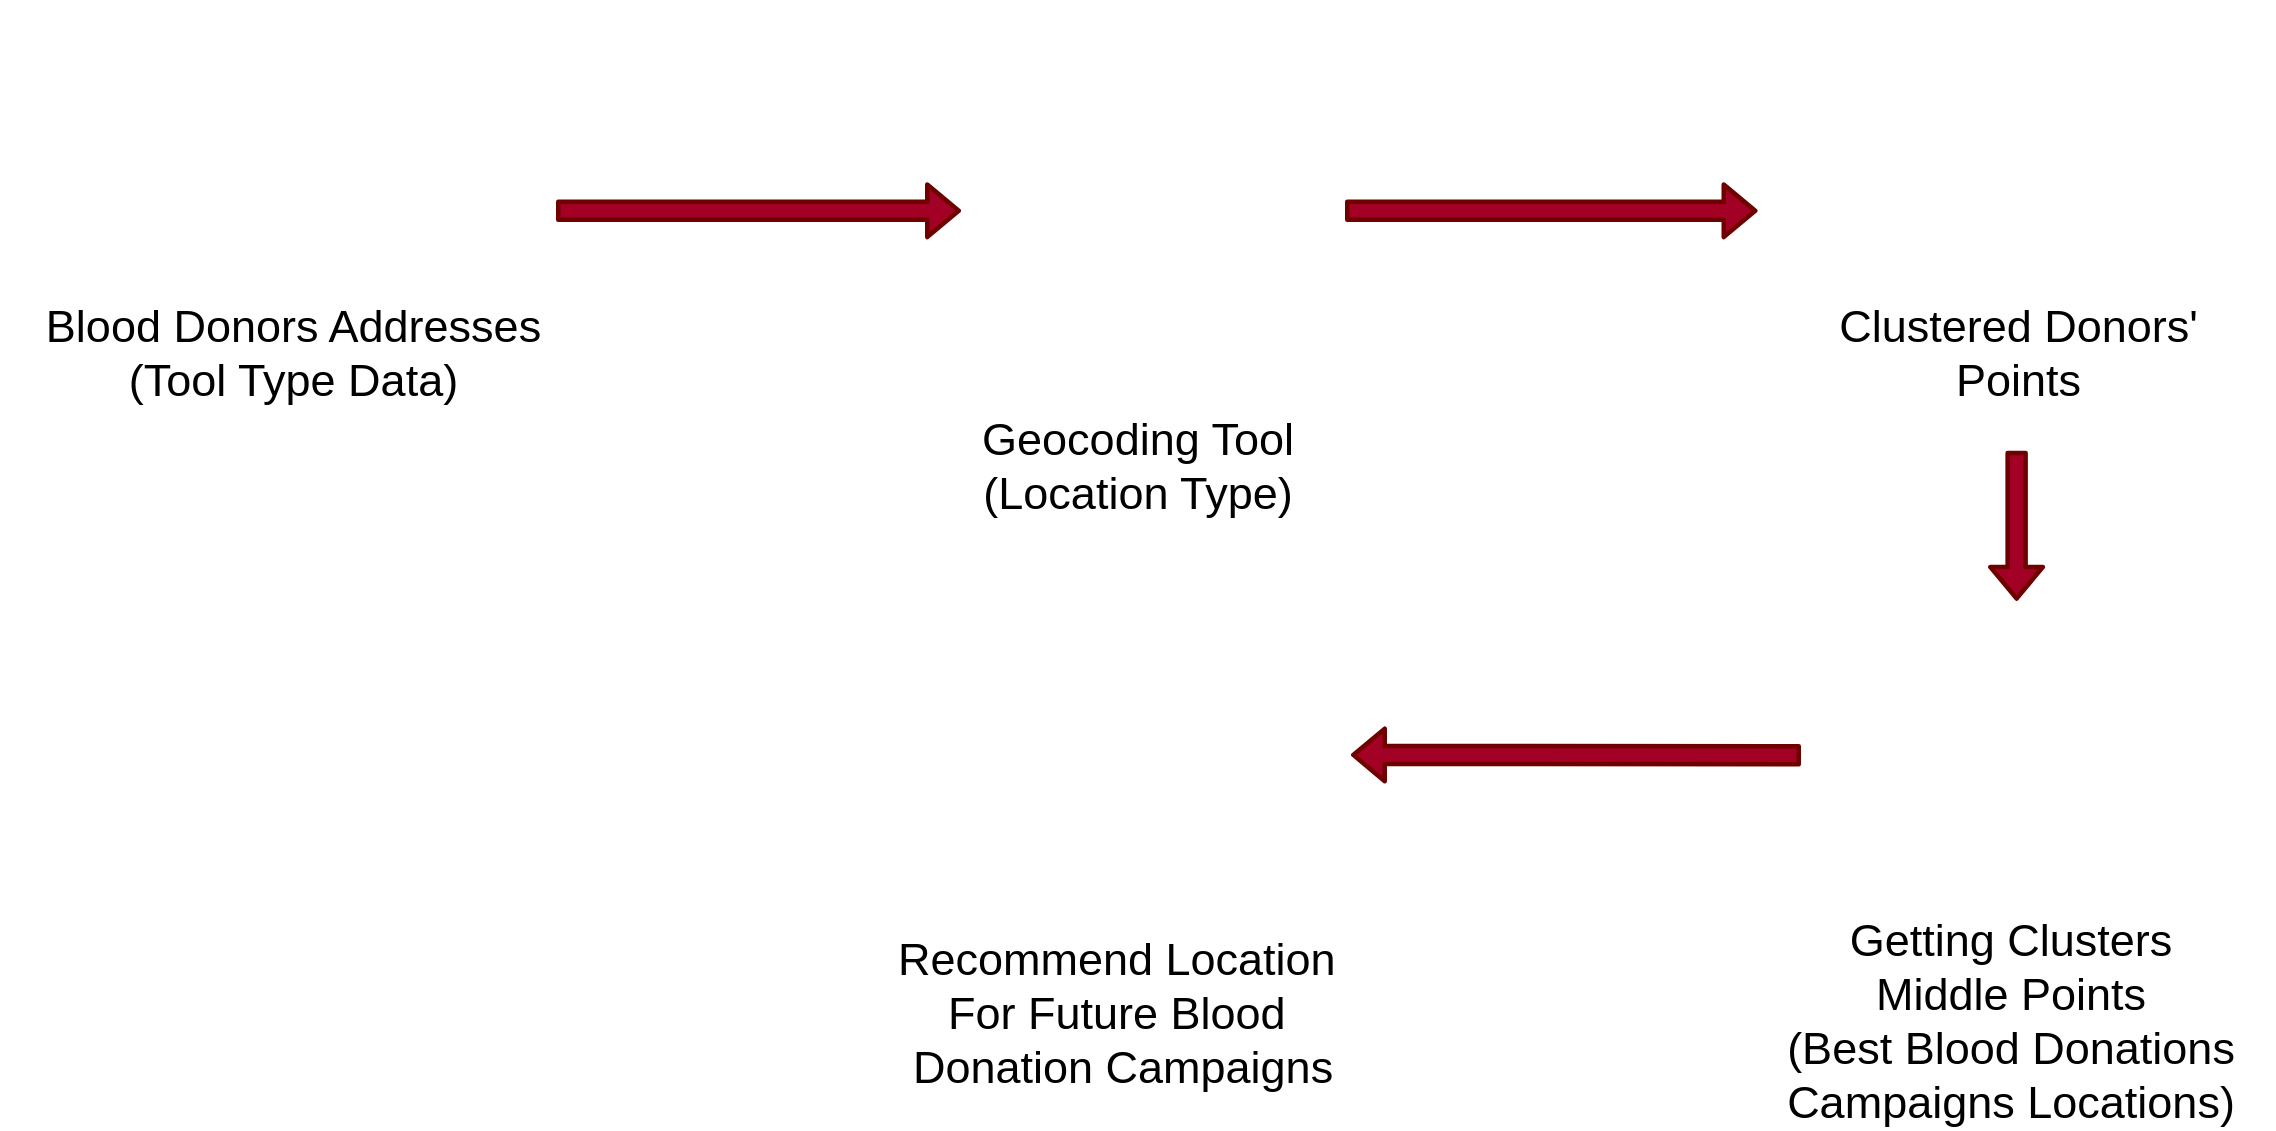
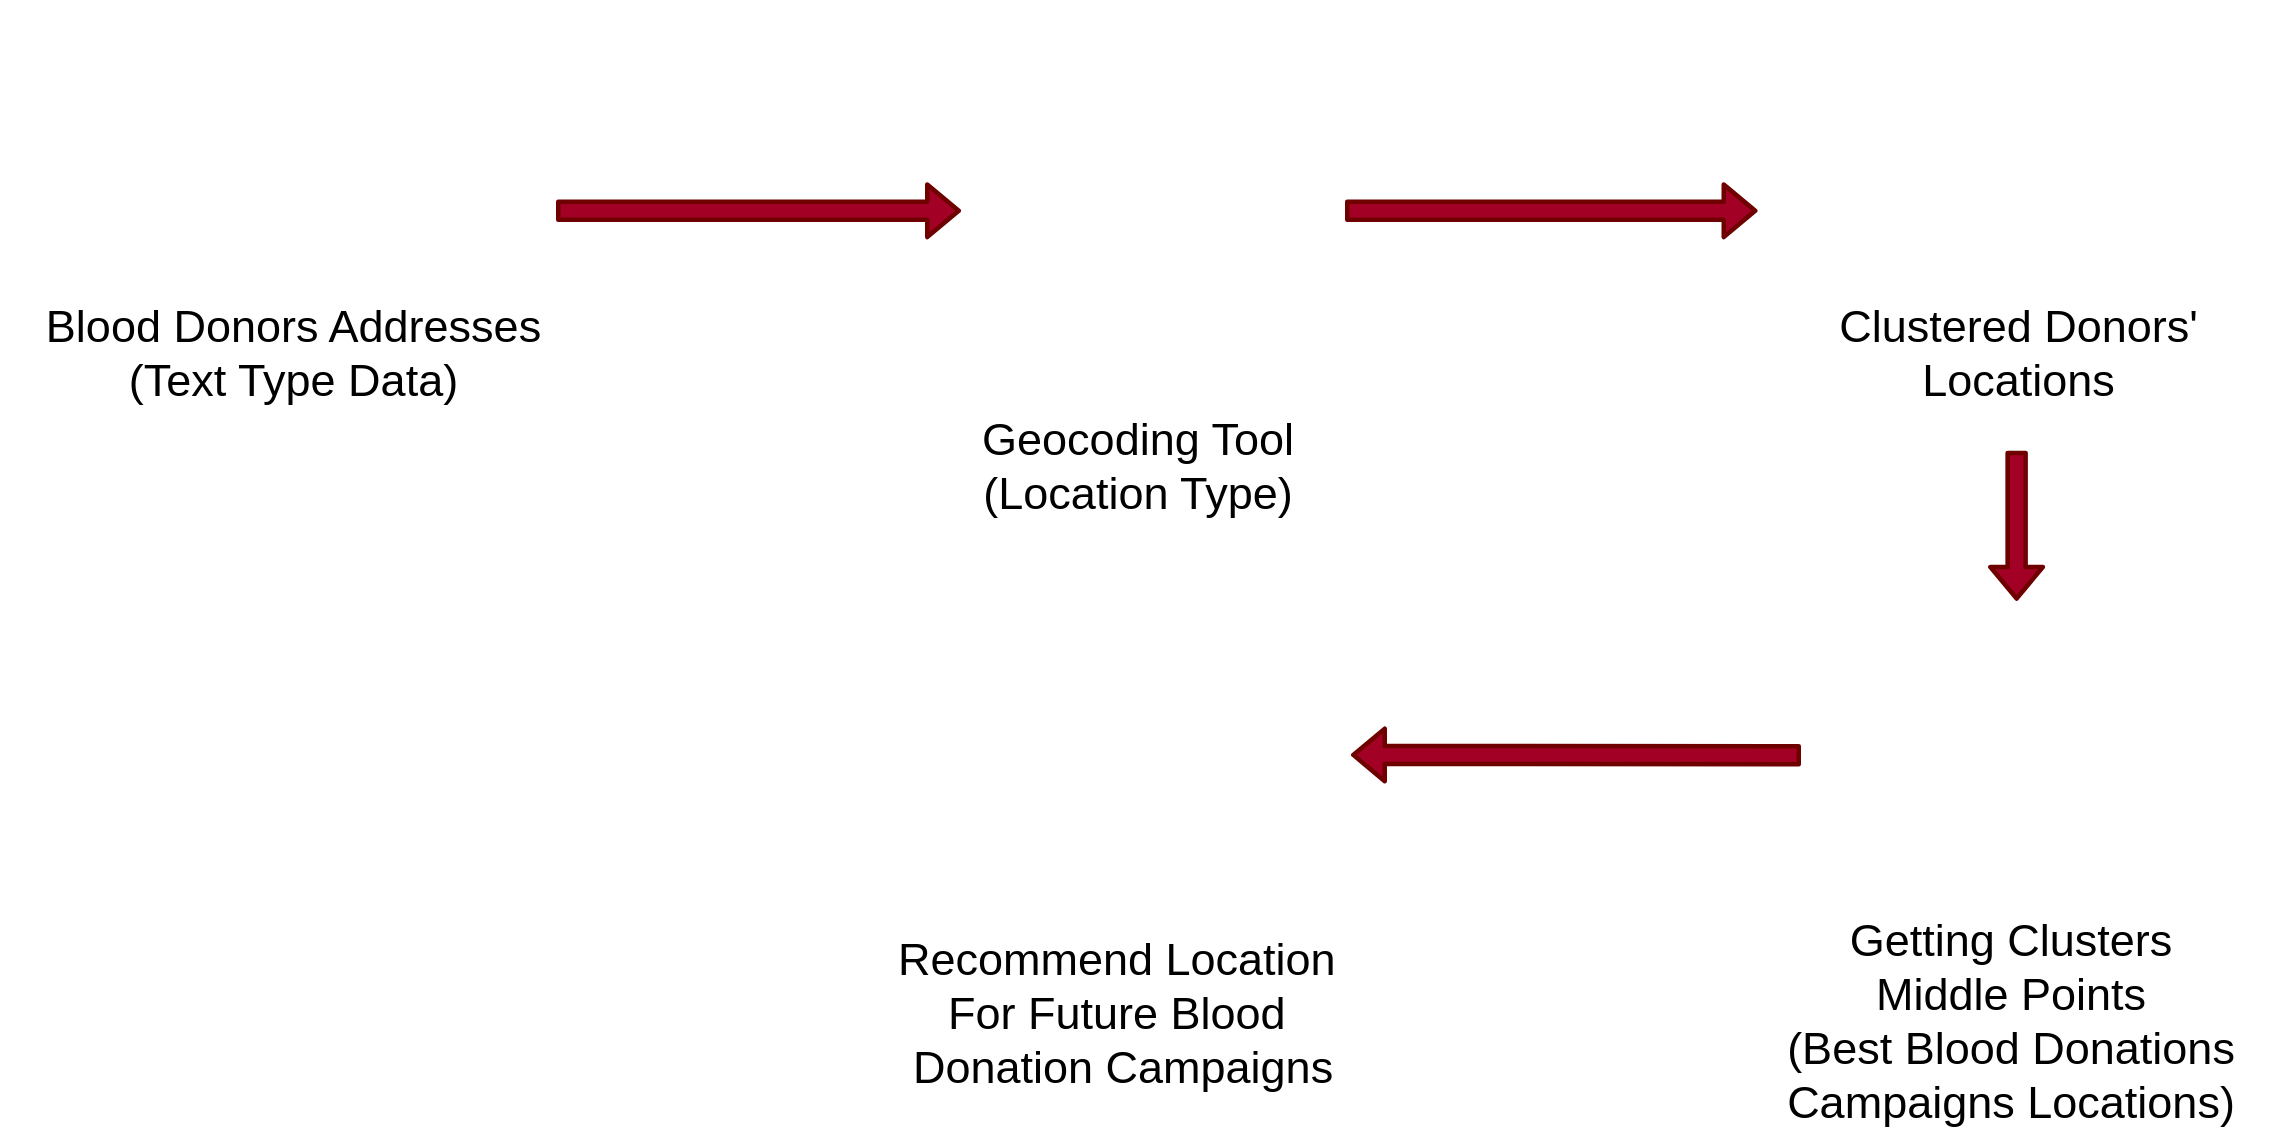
node "Blood Donors Addresses (Tool Type Data)": label "Blood Donors Addresses (Tool Type Data)" -> "Blood Donors Addresses (Text Type Data)"
node "Clustered Donors' Points": label "Clustered Donors' Points" -> "Clustered Donors' Locations"
